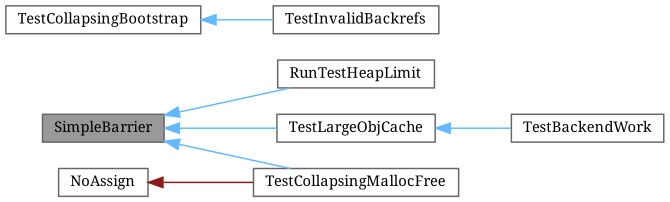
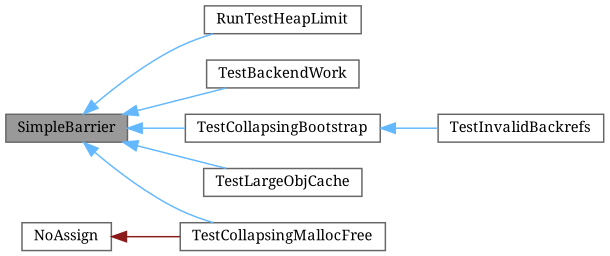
edge "TestCollapsingBootstrap" -> "SimpleBarrier": added
edge "TestBackendWork" -> "TestLargeObjCache": now "TestBackendWork" -> "SimpleBarrier"
